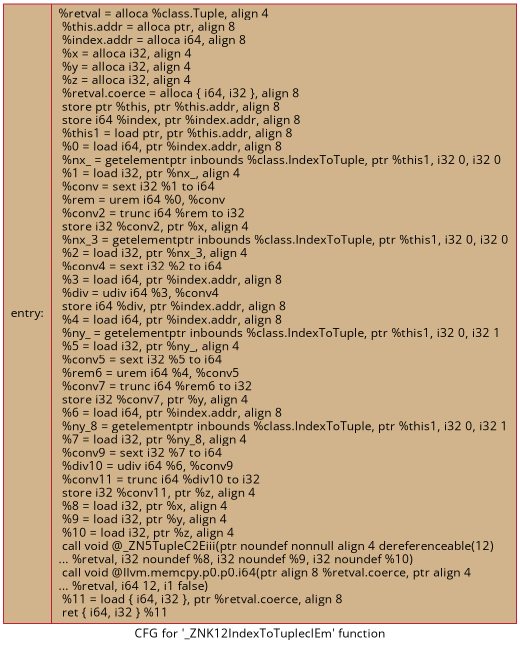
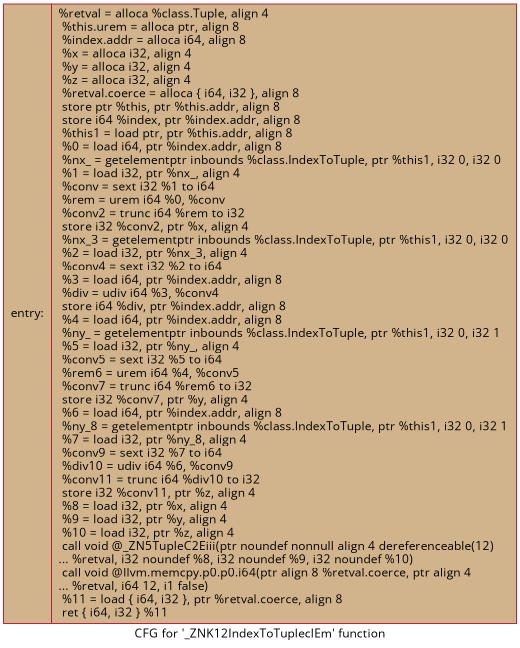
node "entry:": text "%this.addr = alloca ptr, align 8" -> "%this.urem = alloca ptr, align 8"
